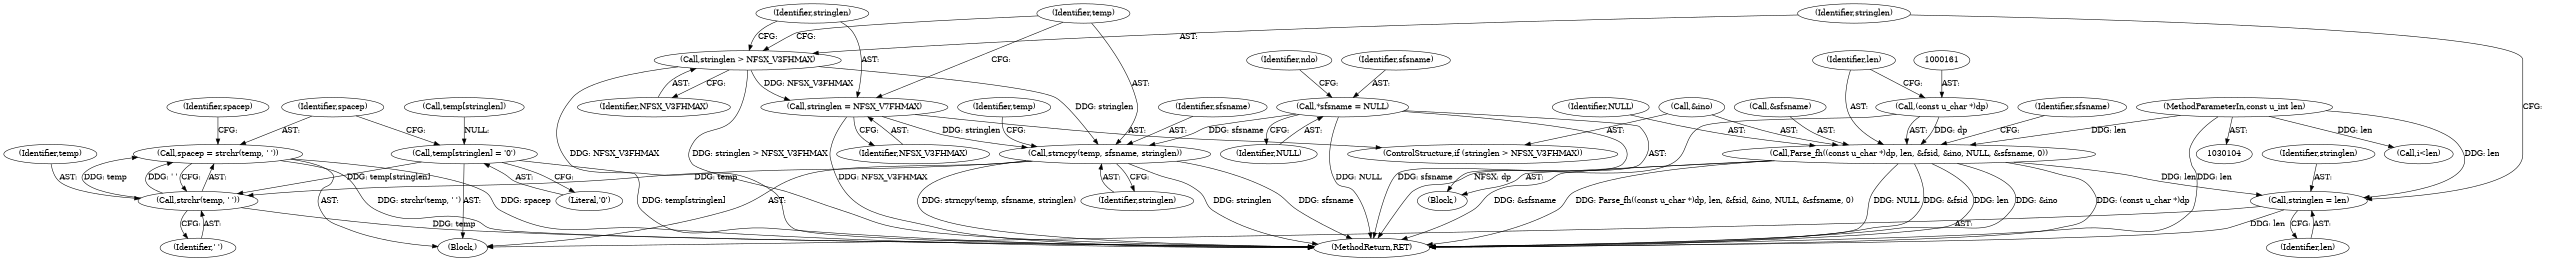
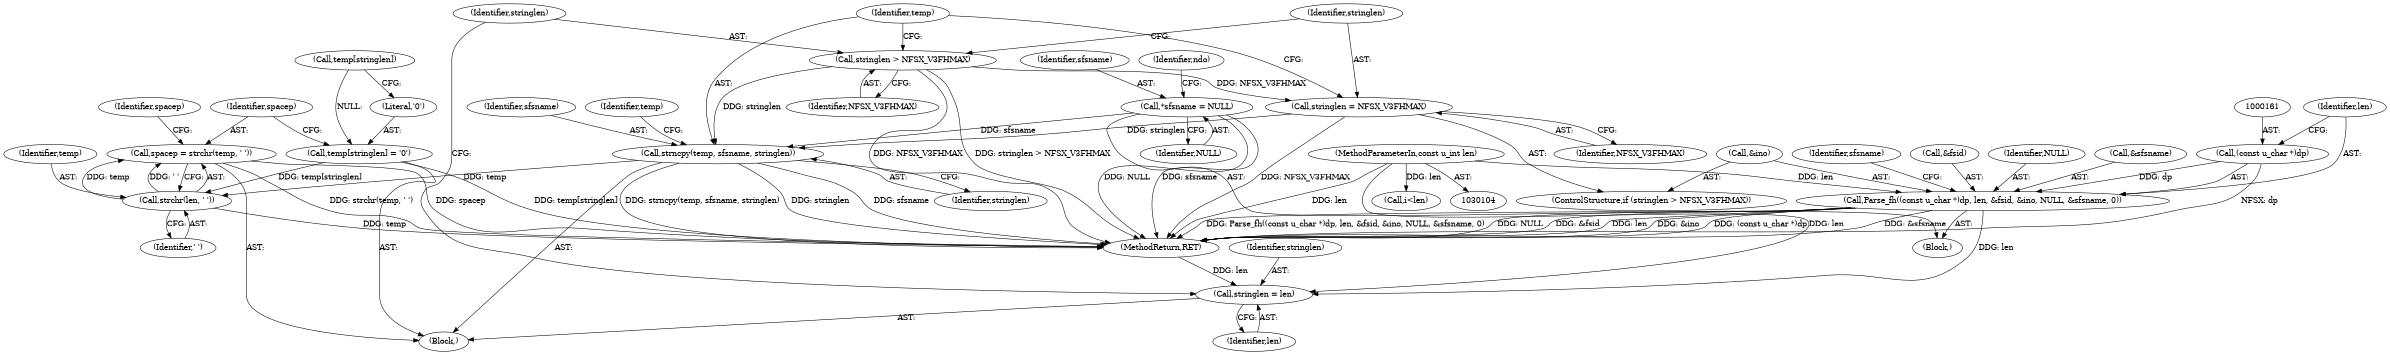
node "(Call,stringlen = NFSX_V7FHMAX)": label "(Call,stringlen = NFSX_V7FHMAX)" -> "(Call,stringlen = NFSX_V3FHMAX)"
node "(Call,&fsid)": added
edge "(Call,temp[stringlen] = '0')" -> "(Literal,'0')": now "(Call,temp[stringlen])" -> "(Literal,'0')"
node "(Call,strchr(temp, ' '))": label "(Call,strchr(temp, ' '))" -> "(Call,strchr(len, ' '))"
edge "(Call,stringlen = len)" -> "(MethodReturn,RET)": reversed
